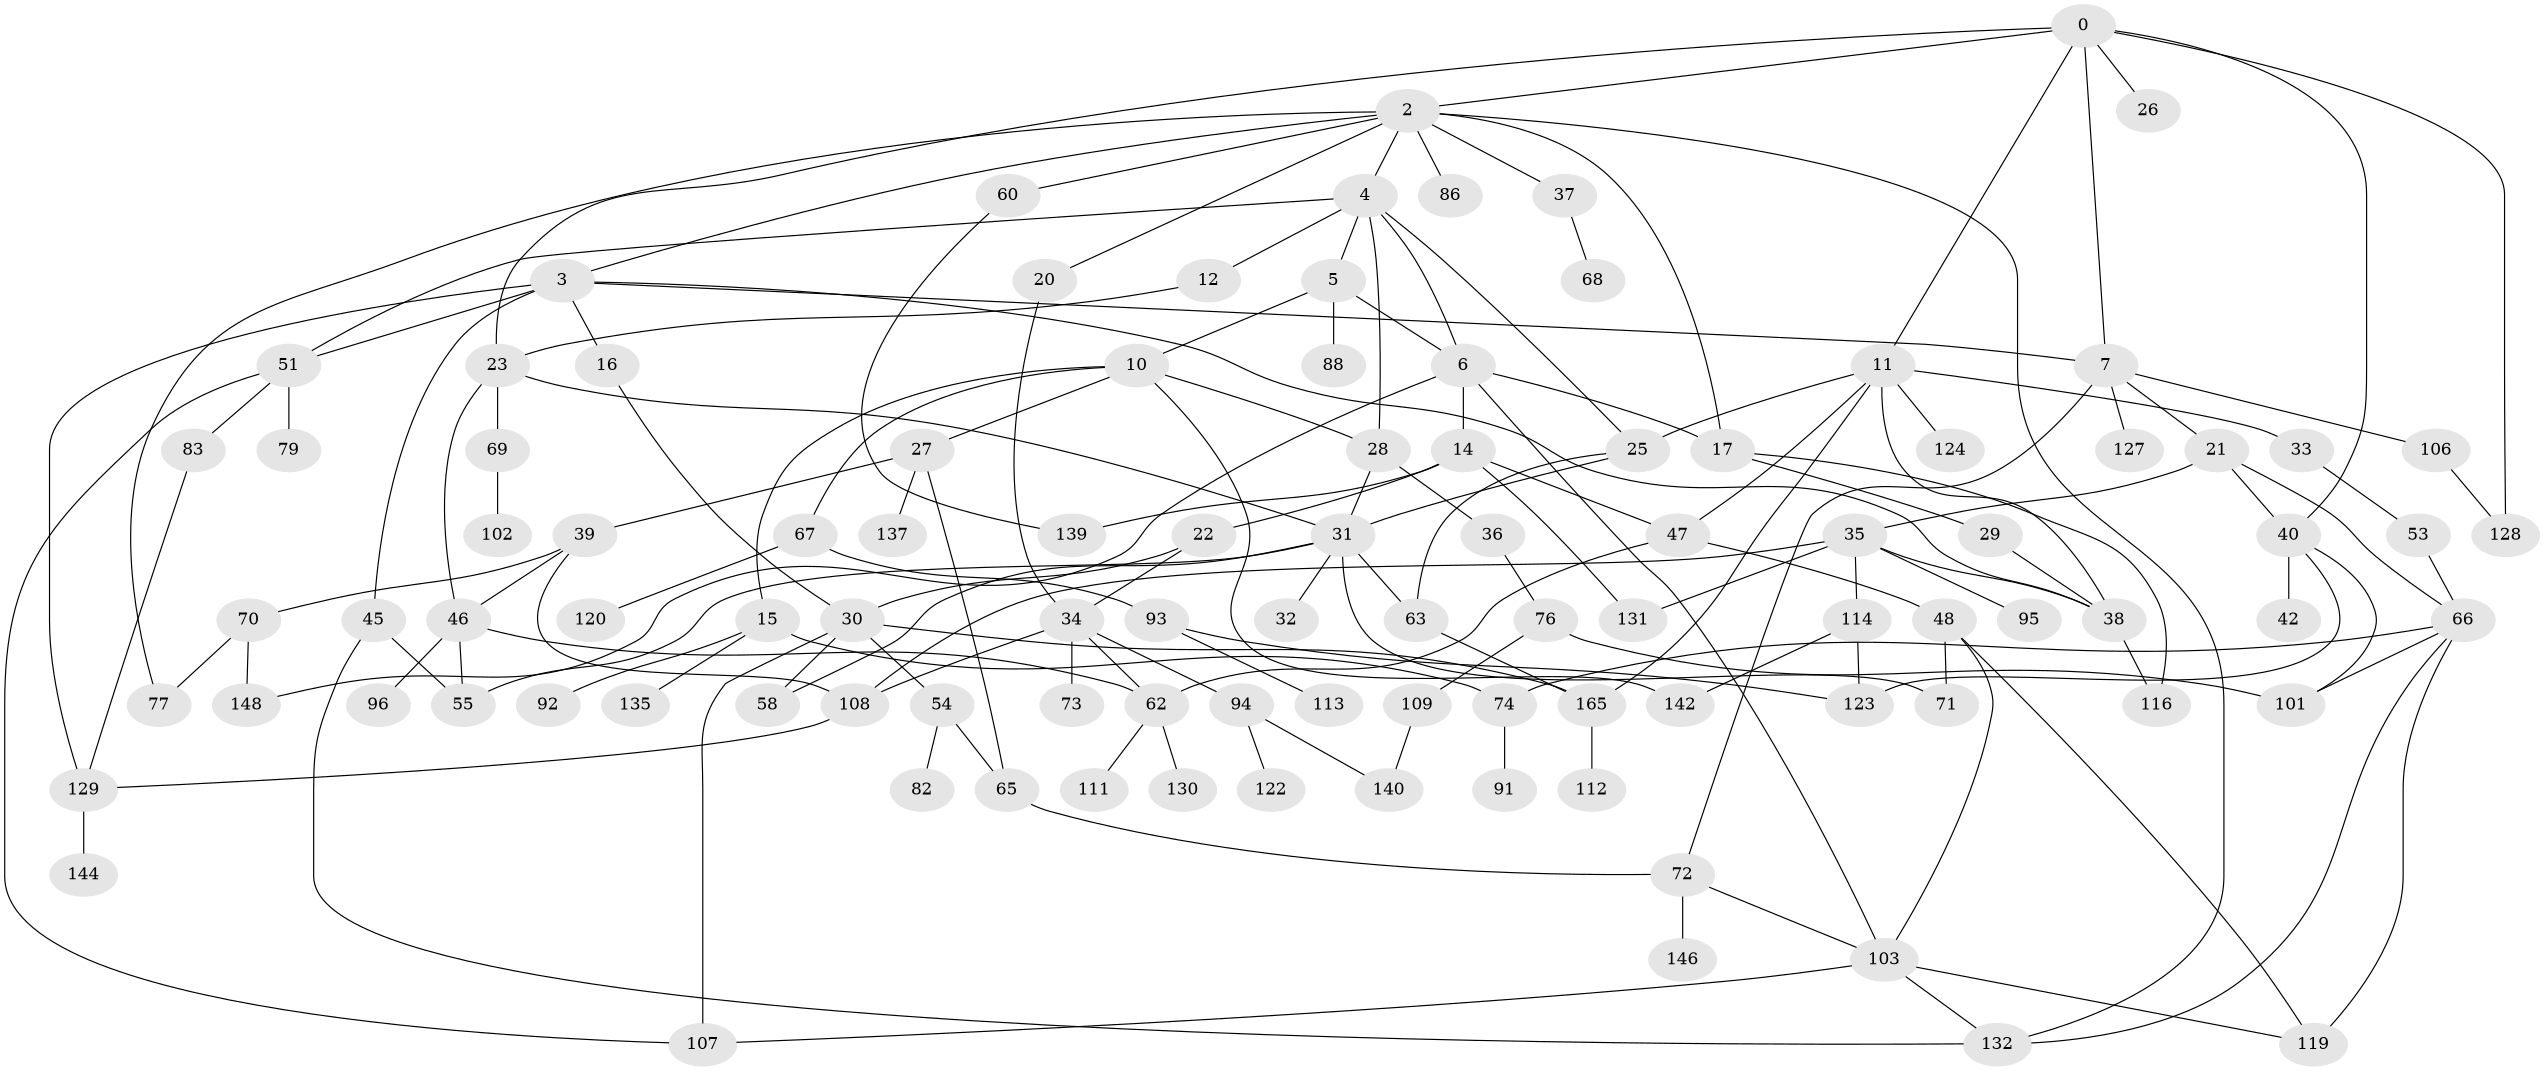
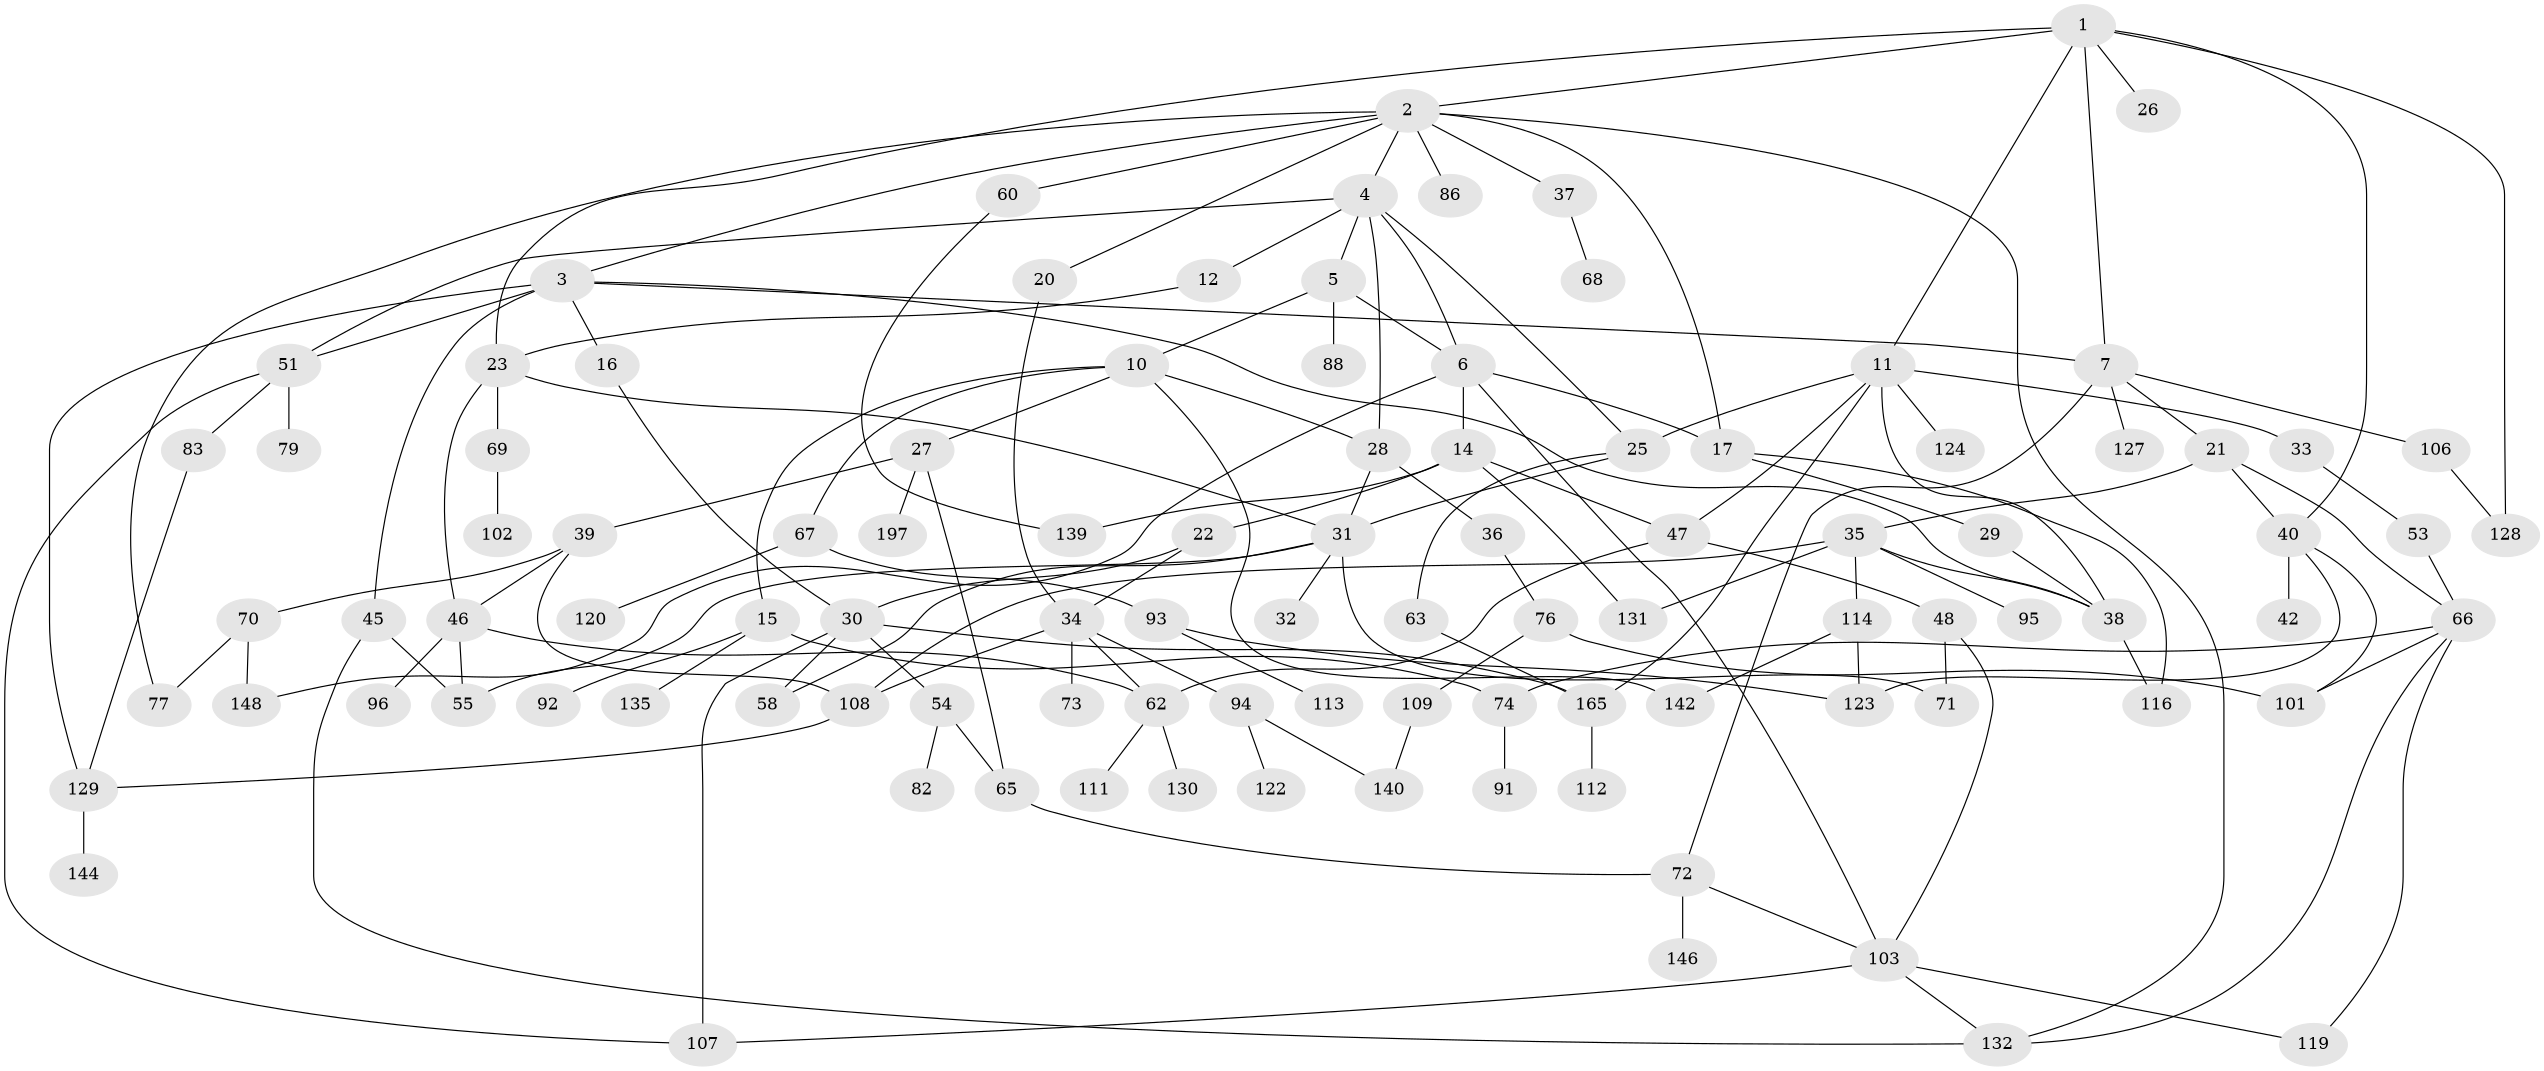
node "0": label "0" -> "1"
node "137": label "137" -> "197"
edge "31" -- "63": removed
edge "48" -- "119": removed
